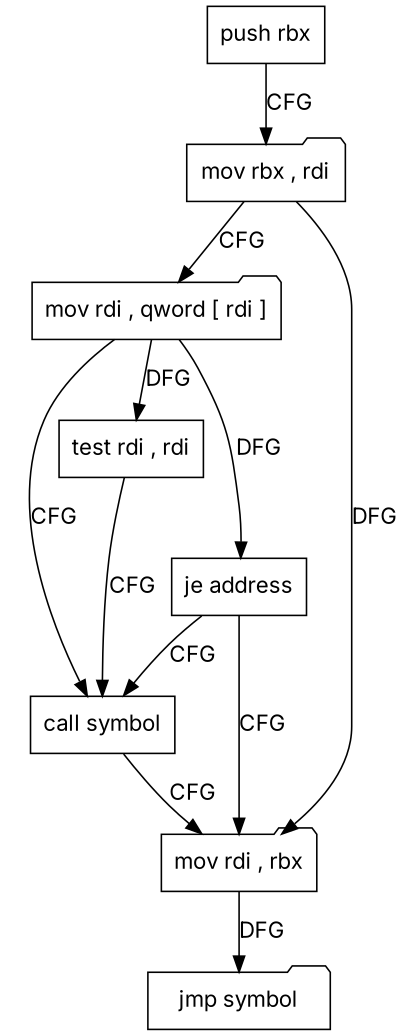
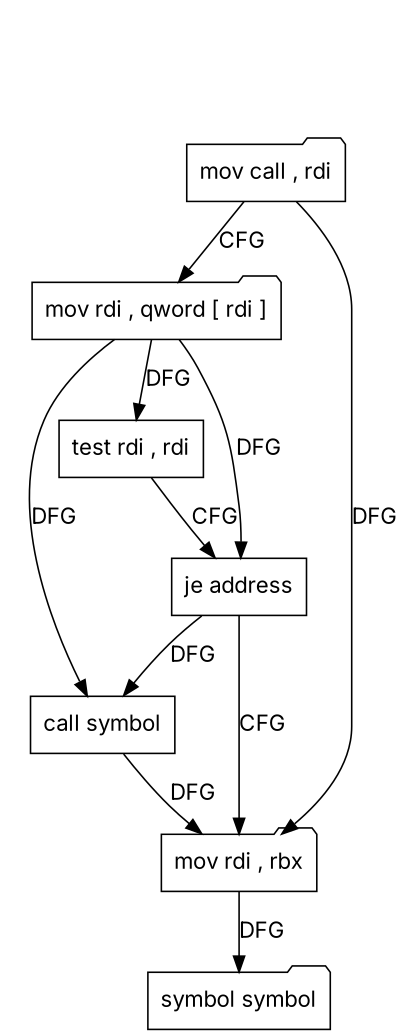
node "push rbx": removed
node "mov rbx , rdi": label "mov rbx , rdi" -> "mov call , rdi"
edge "mov rdi , qword [ rdi ]" -> "call symbol": label "CFG" -> "DFG"
edge "test rdi , rdi" -> "call symbol": now "test rdi , rdi" -> "je address"
edge "je address" -> "call symbol": label "CFG" -> "DFG"
edge "call symbol" -> "mov rdi , rbx": label "CFG" -> "DFG"
node "jmp symbol": label "jmp symbol" -> "symbol symbol"
